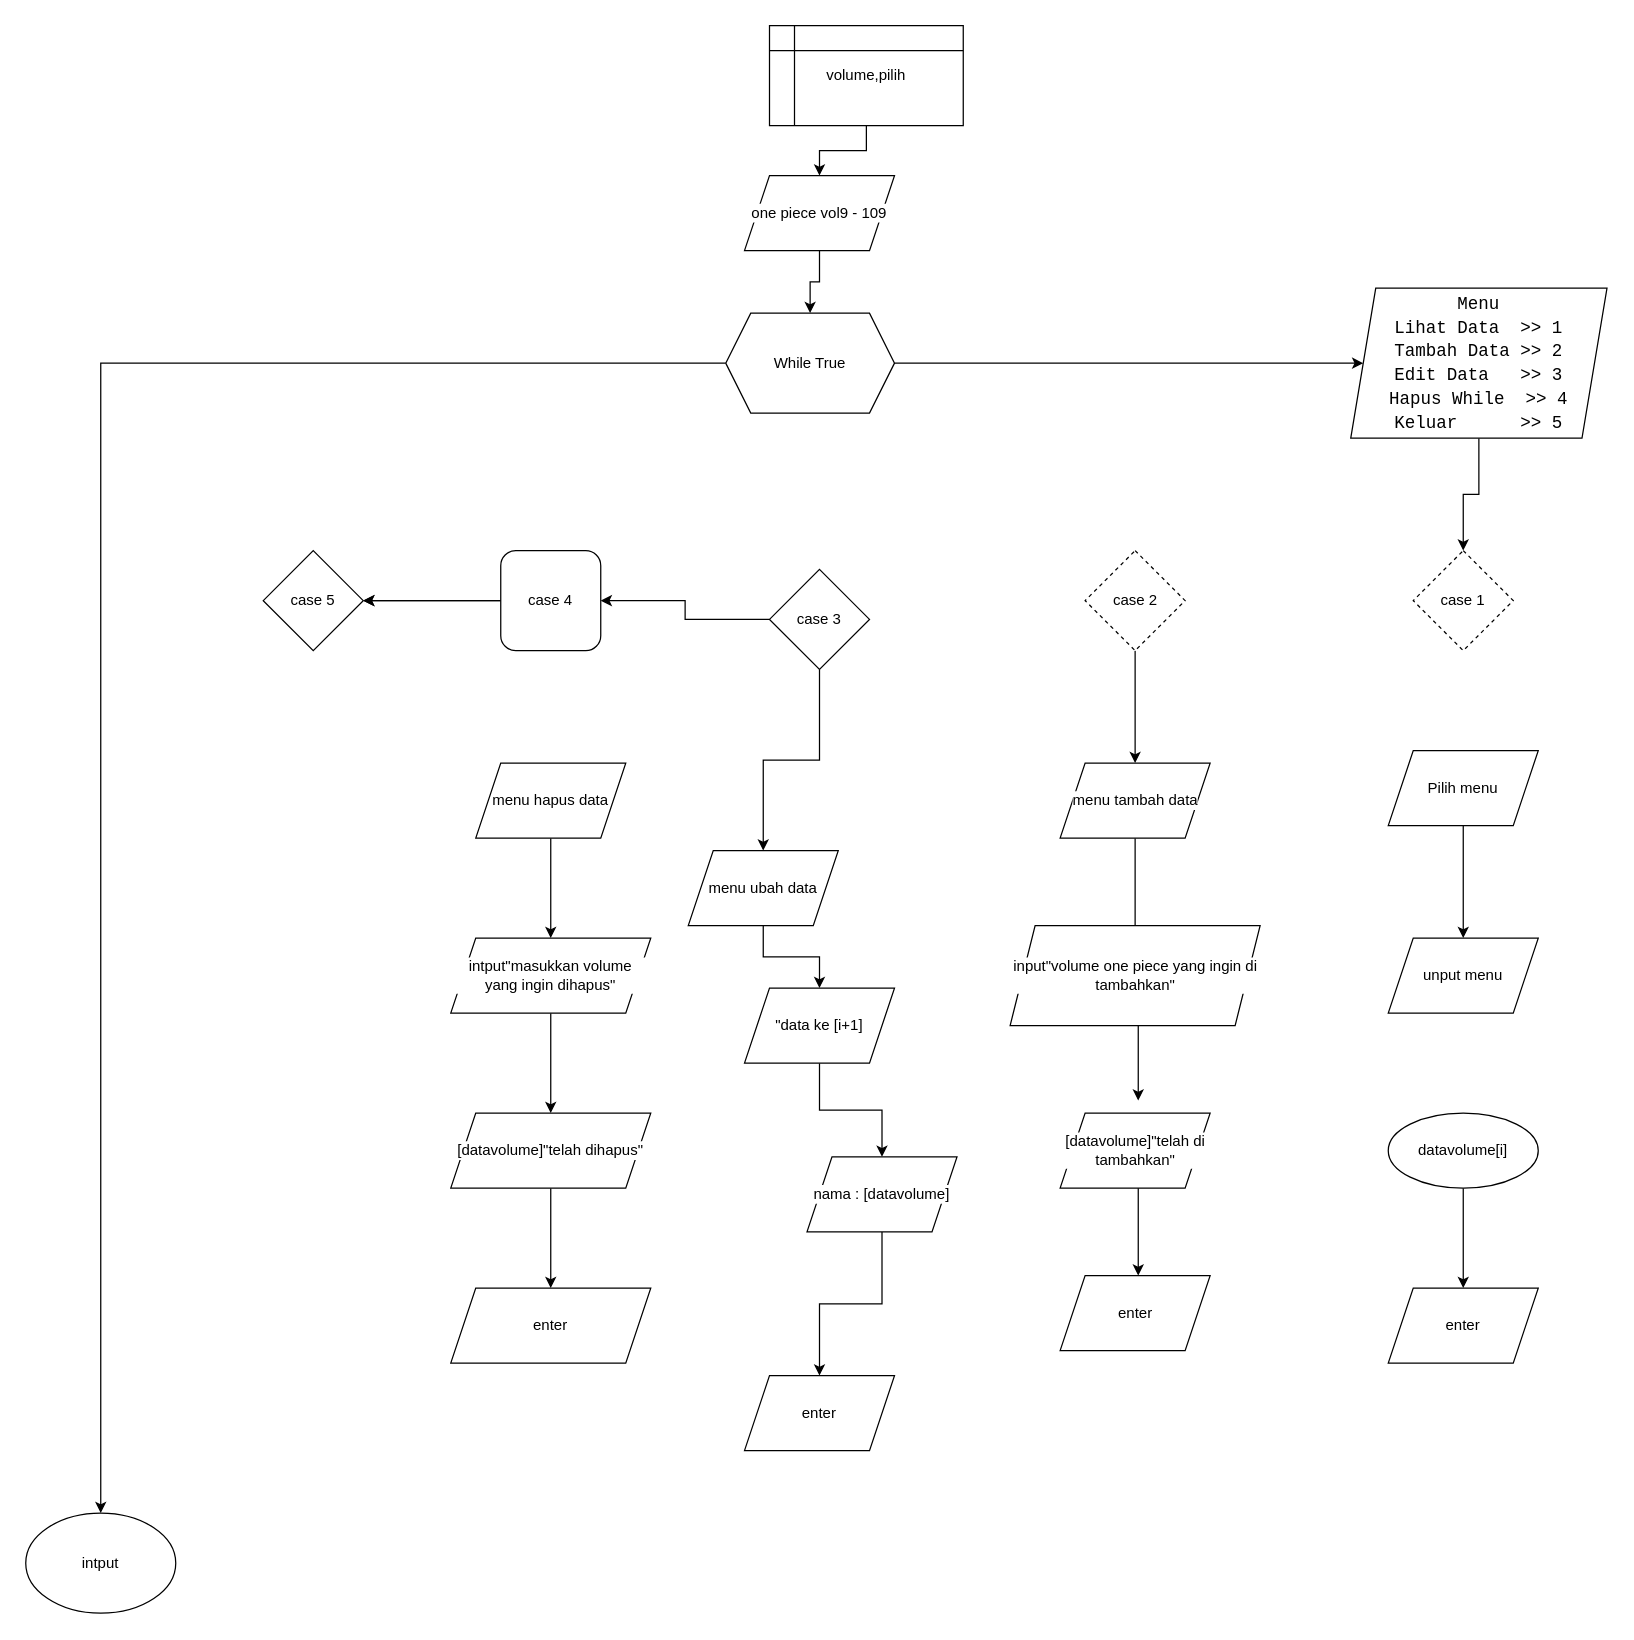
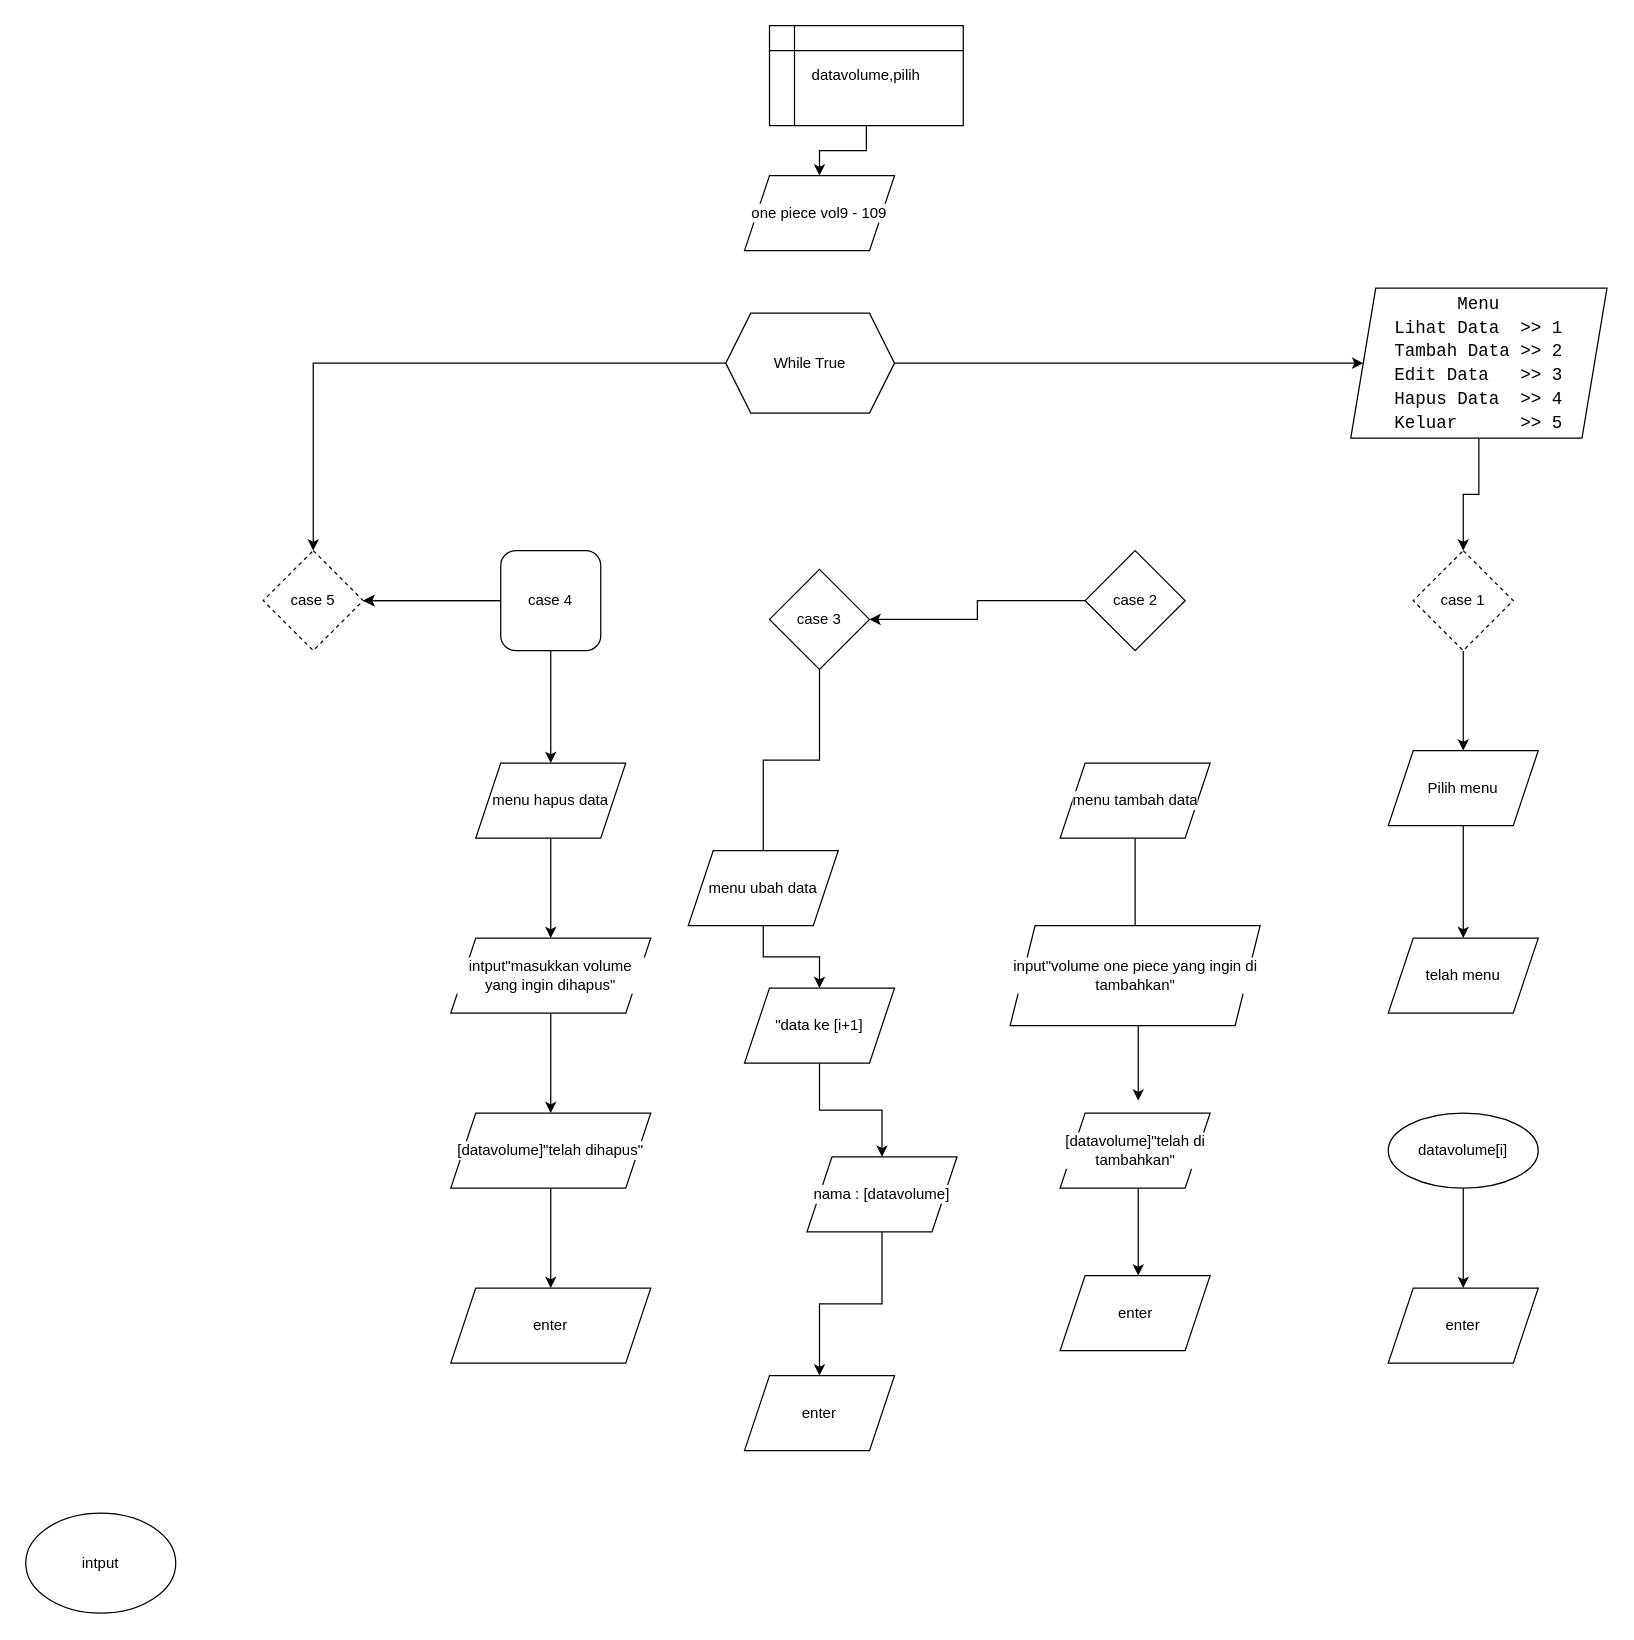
node "volume,pilih": label "volume,pilih" -> "datavolume,pilih"
edge "one piece vol9 - 109" -> "While True": removed
node "Menu Lihat Data >> 1 Tambah Data >> 2 Edit Data >> 3 Hapus While >> 4 Keluar >> 5": label "Menu Lihat Data >> 1 Tambah Data >> 2 Edit Data >> 3 Hapus While >> 4 Keluar >> 5" -> "Menu Lihat Data >> 1 Tambah Data >> 2 Edit Data >> 3 Hapus Data >> 4 Keluar >> 5"
node "case 5": style solid -> dashed
node "case 2": style dashed -> solid
edge "case 2" -> "case 3": added
edge "case 3" -> "case 4": removed
edge "case 1" -> "Pilih menu": added
edge "case 4" -> "menu hapus data": added
edge "case 2" -> "menu tambah data": removed
edge "While True" -> "intput": now "While True" -> "case 5"
edge "case 3" -> "menu ubah data": arrowhead classic -> none
node "unput menu": label "unput menu" -> "telah menu"
